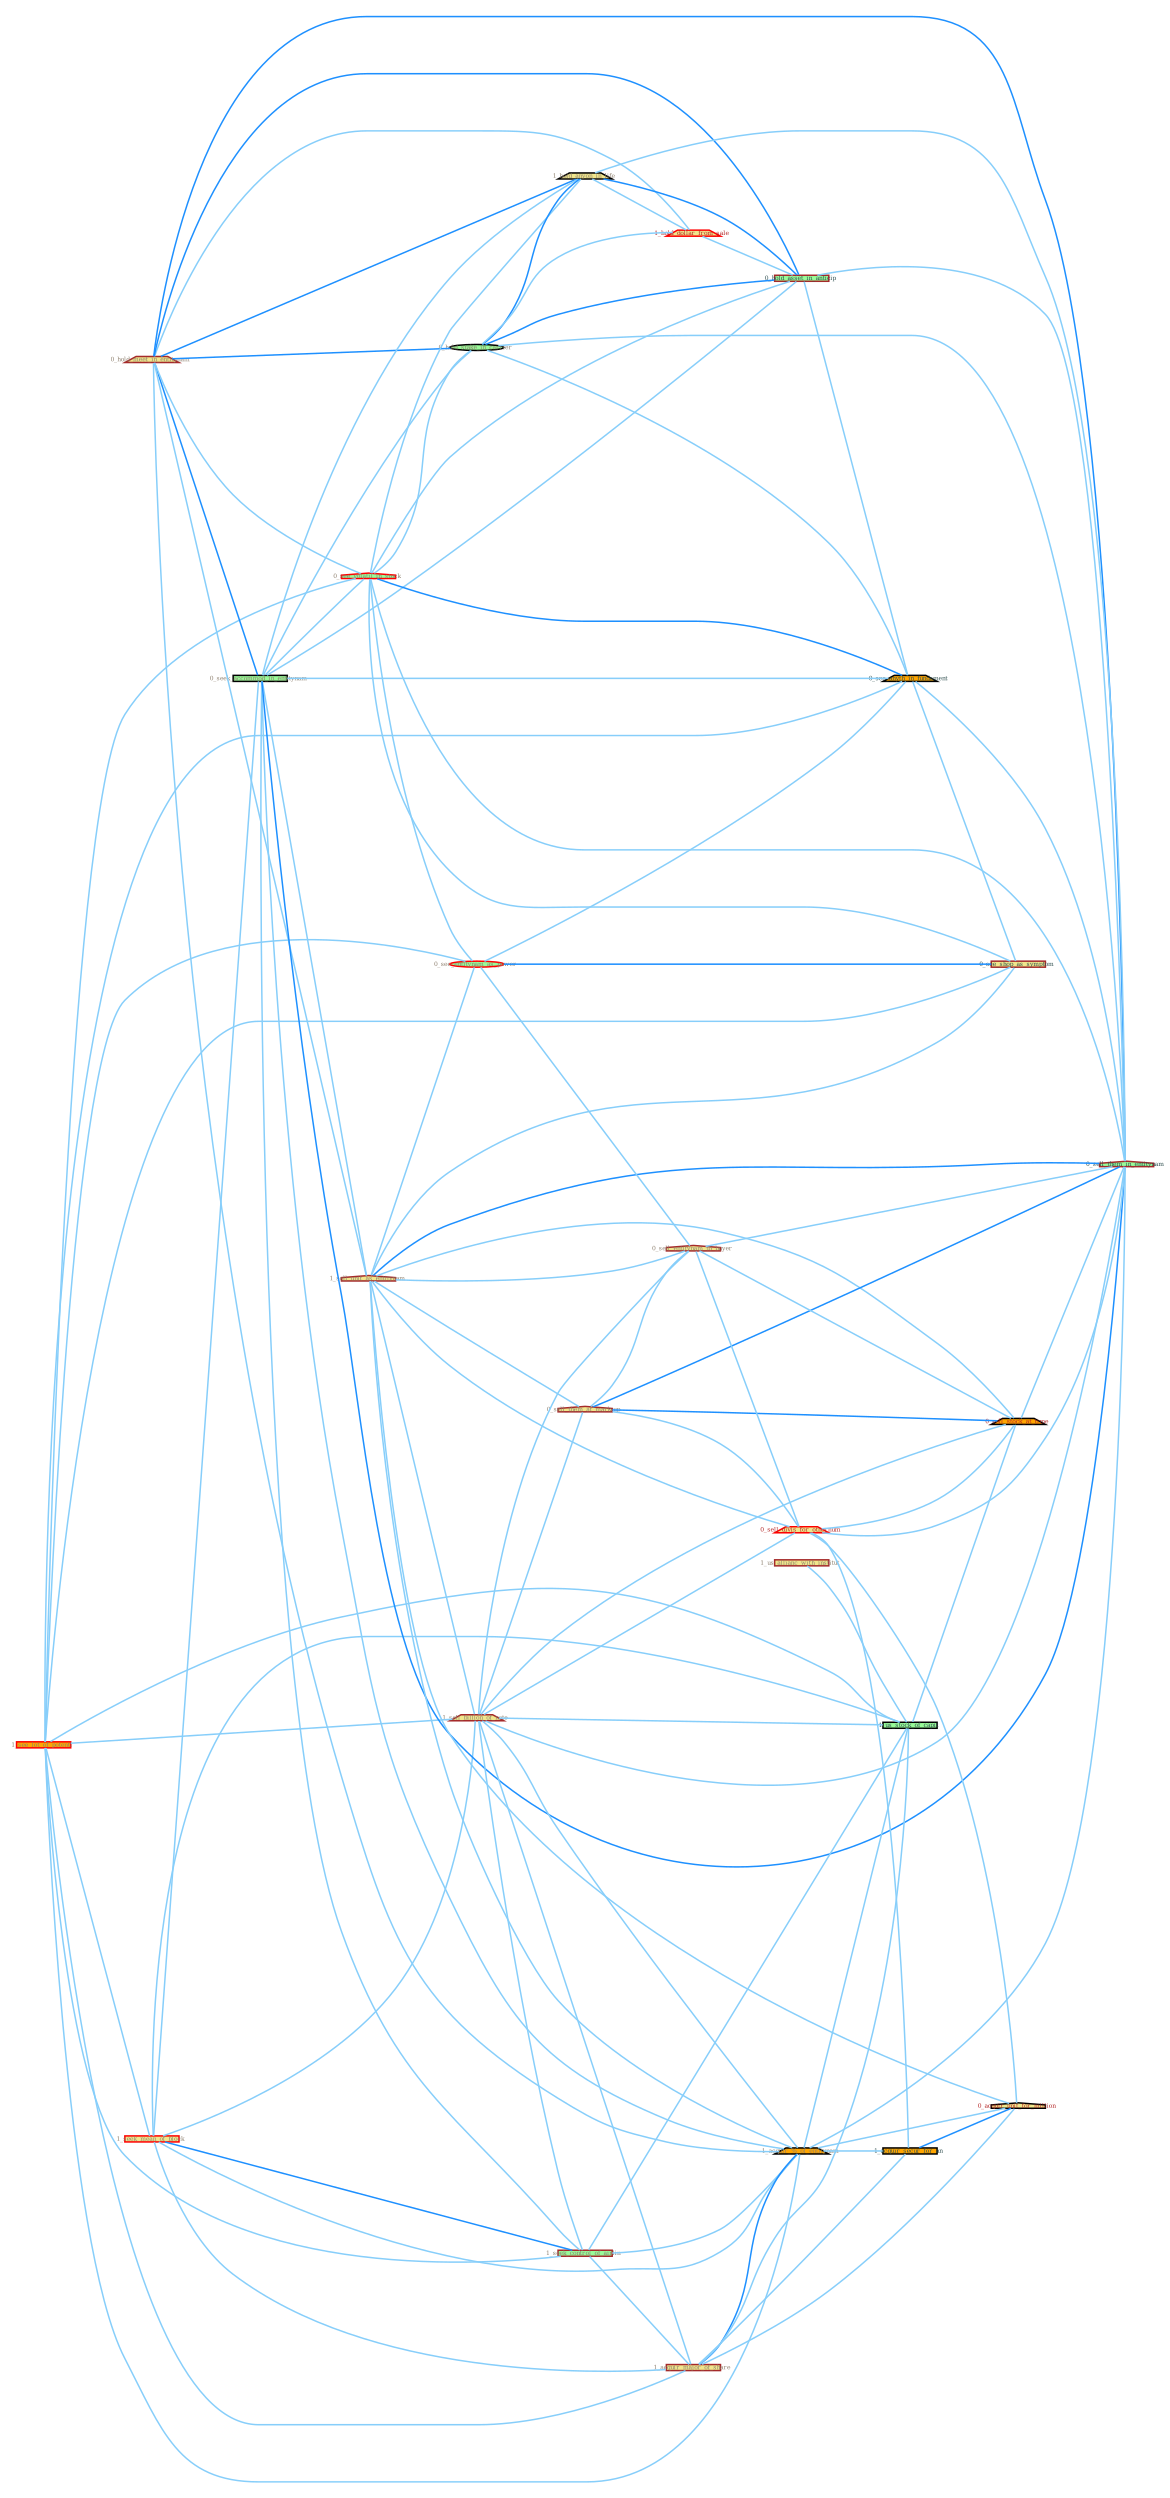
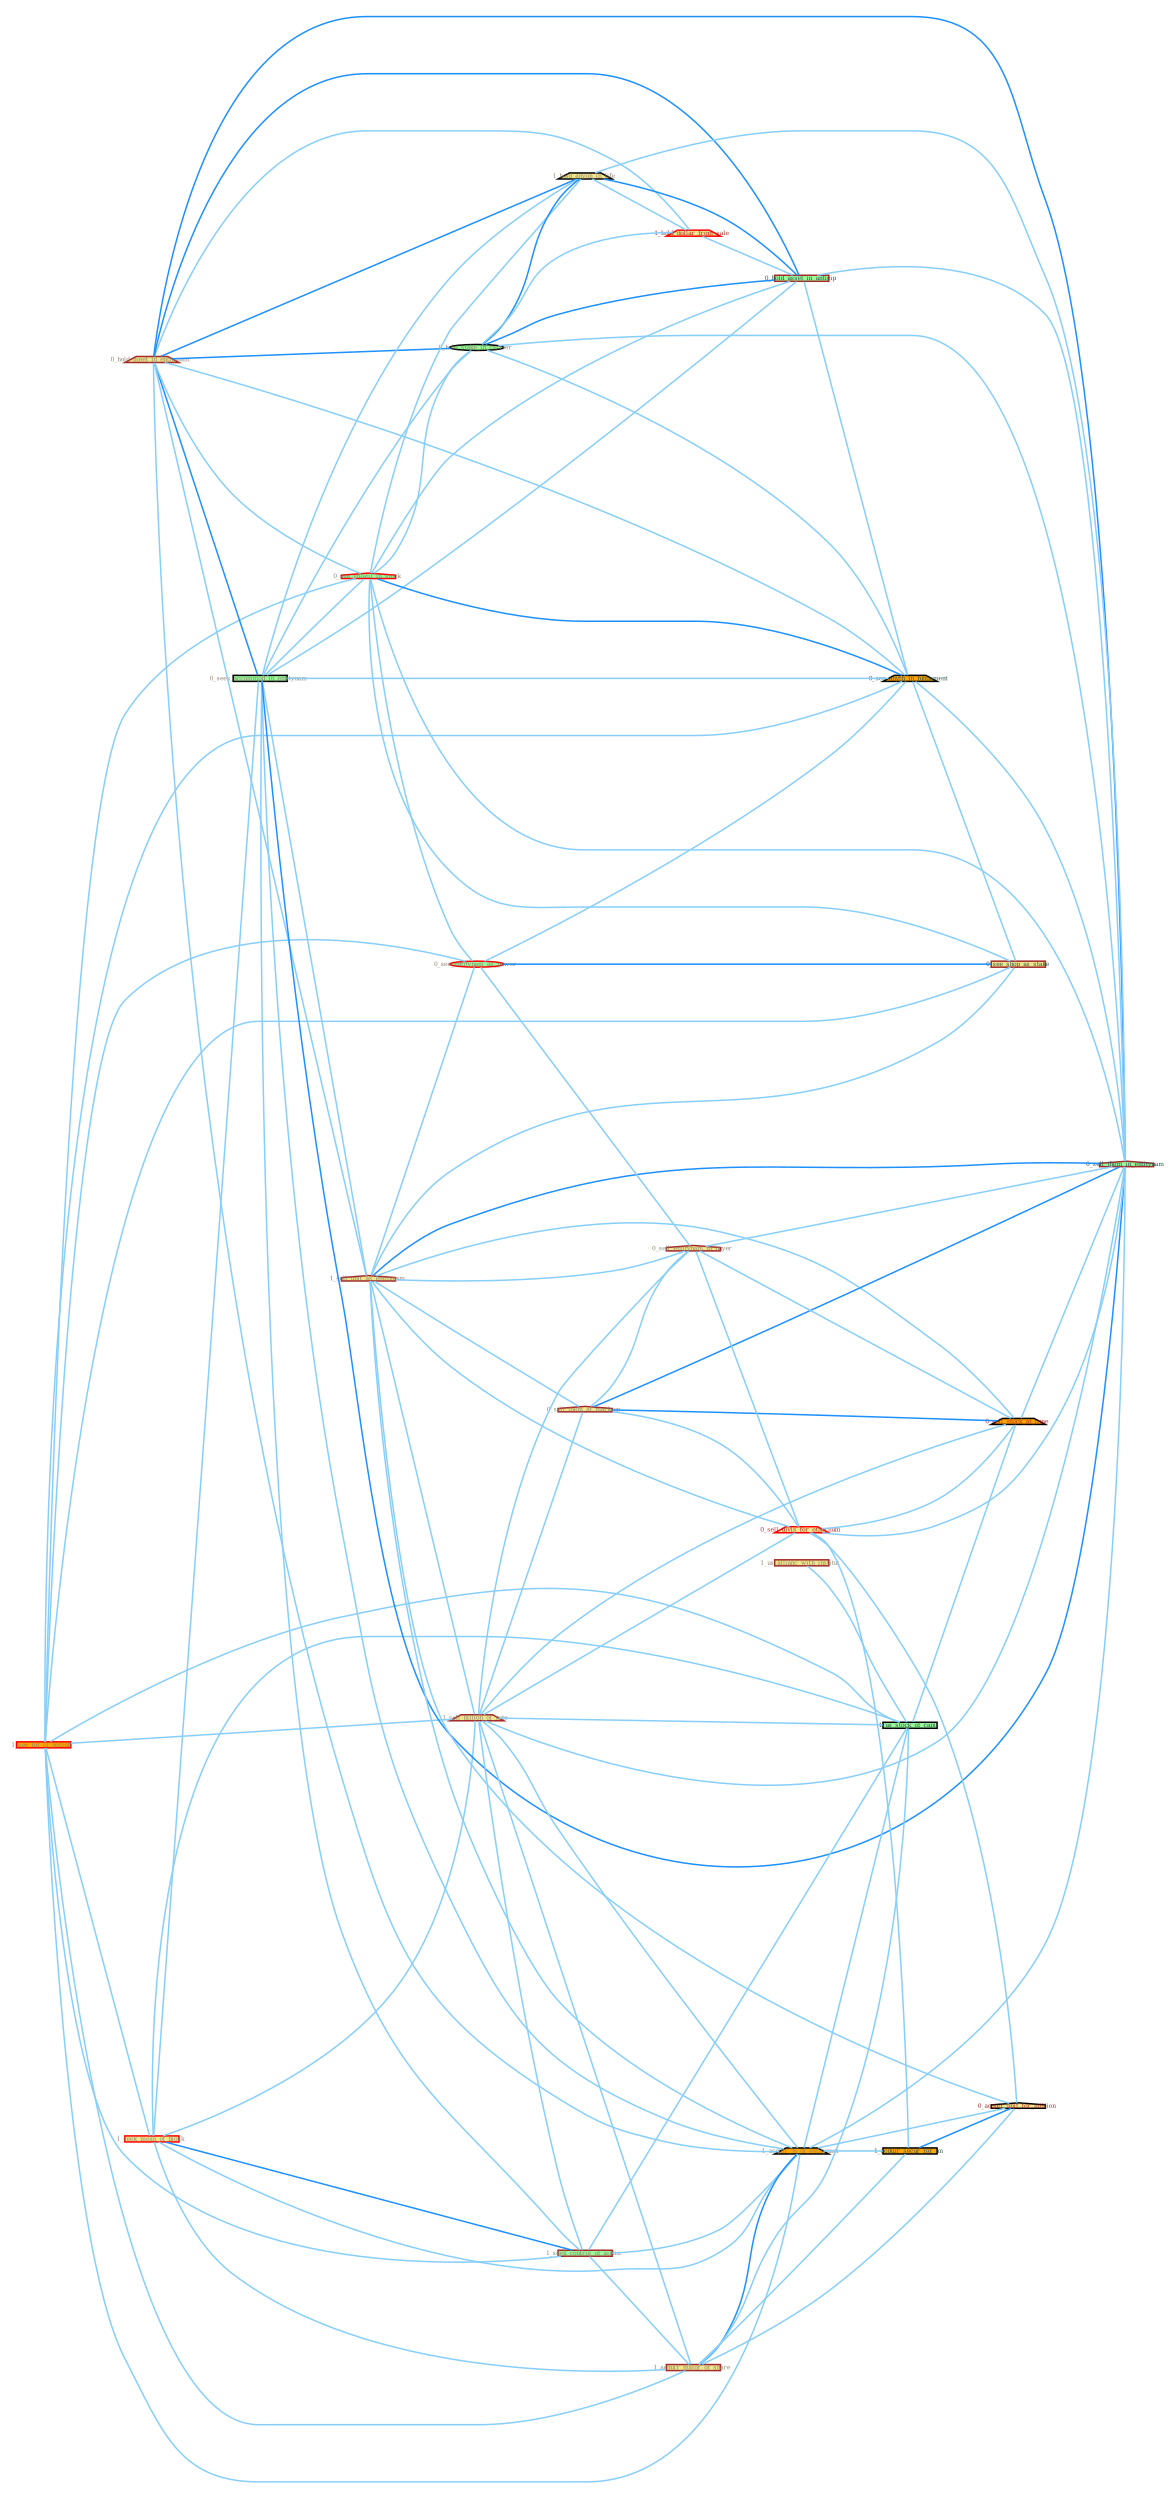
edge "0_hold_meet_in_entitynam" -- "0_see_anyth_in_fundament": added
node "0_see_shop_as_symptom": label "0_see_shop_as_symptom" -> "0_see_shop_as_stake"
